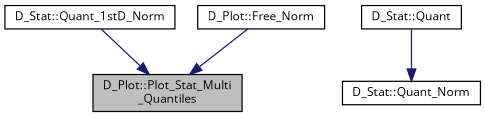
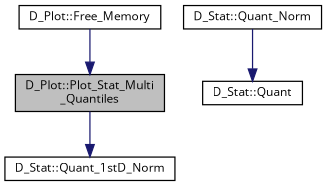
node "D_Plot::Free_Norm": label "D_Plot::Free_Norm" -> "D_Plot::Free_Memory"
edge "D_Stat::Quant_1stD_Norm" -> "D_Plot::Plot_Stat_Multi _Quantiles": reversed
edge "D_Stat::Quant" -> "D_Stat::Quant_Norm": reversed
